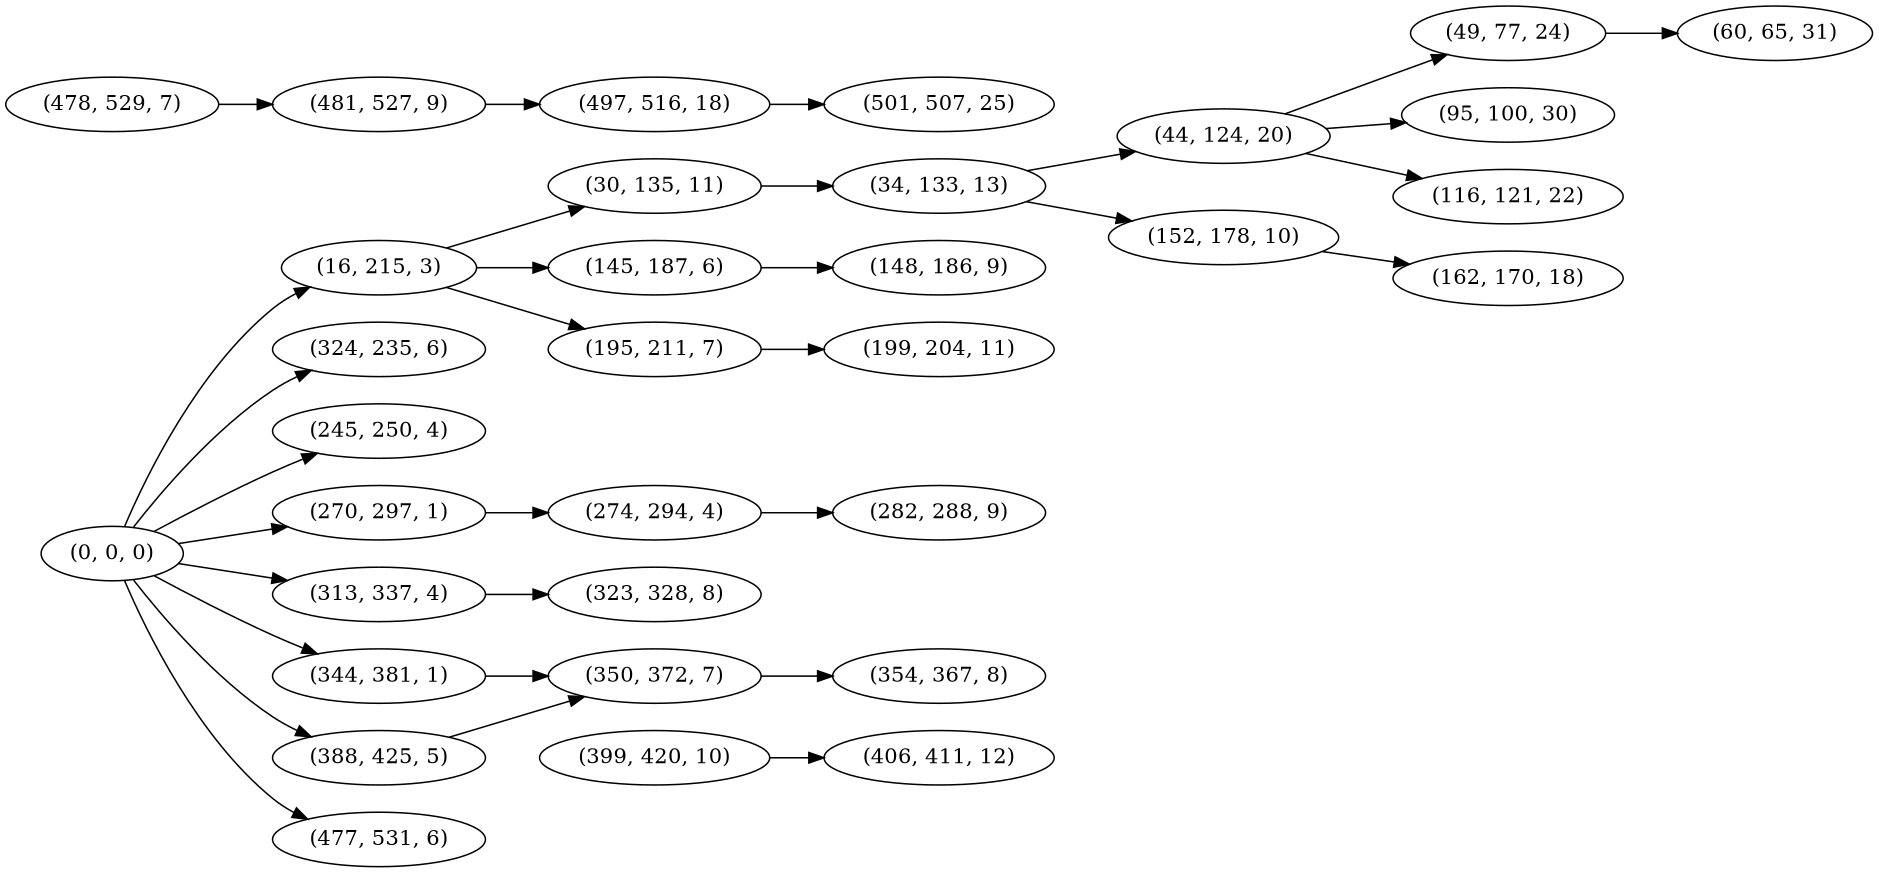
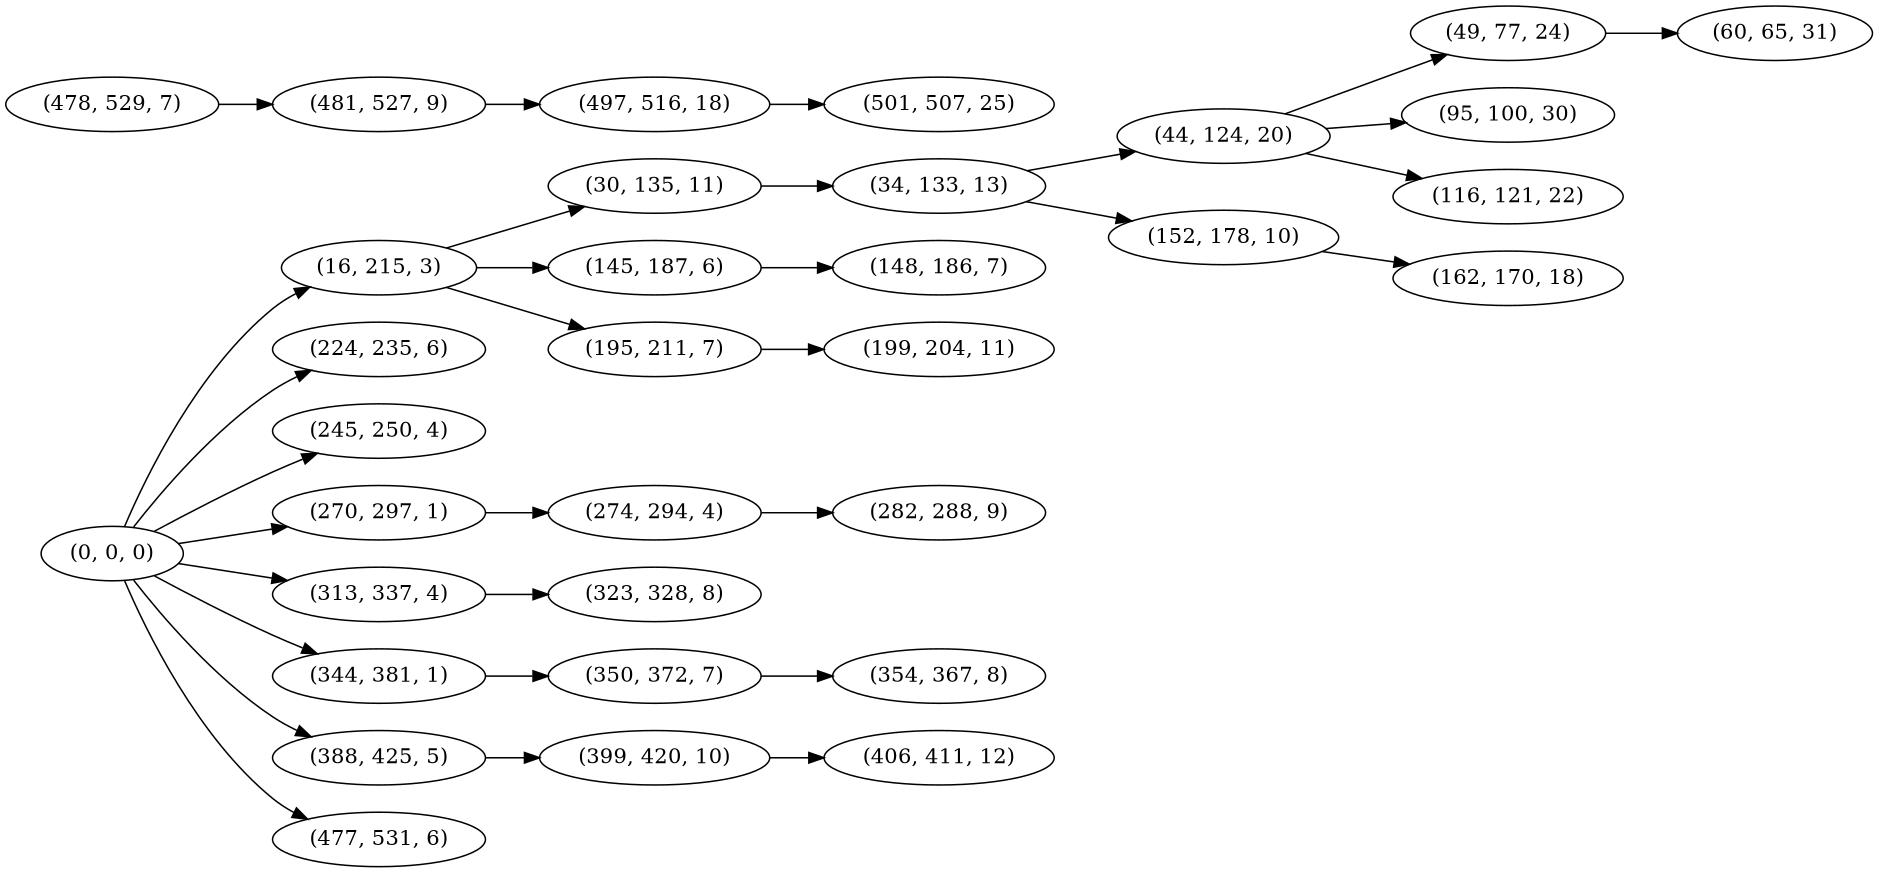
node "(148, 186, 9)": label "(148, 186, 9)" -> "(148, 186, 7)"
node "(324, 235, 6)": label "(324, 235, 6)" -> "(224, 235, 6)"
edge "(388, 425, 5)" -> "(350, 372, 7)": now "(388, 425, 5)" -> "(399, 420, 10)"
